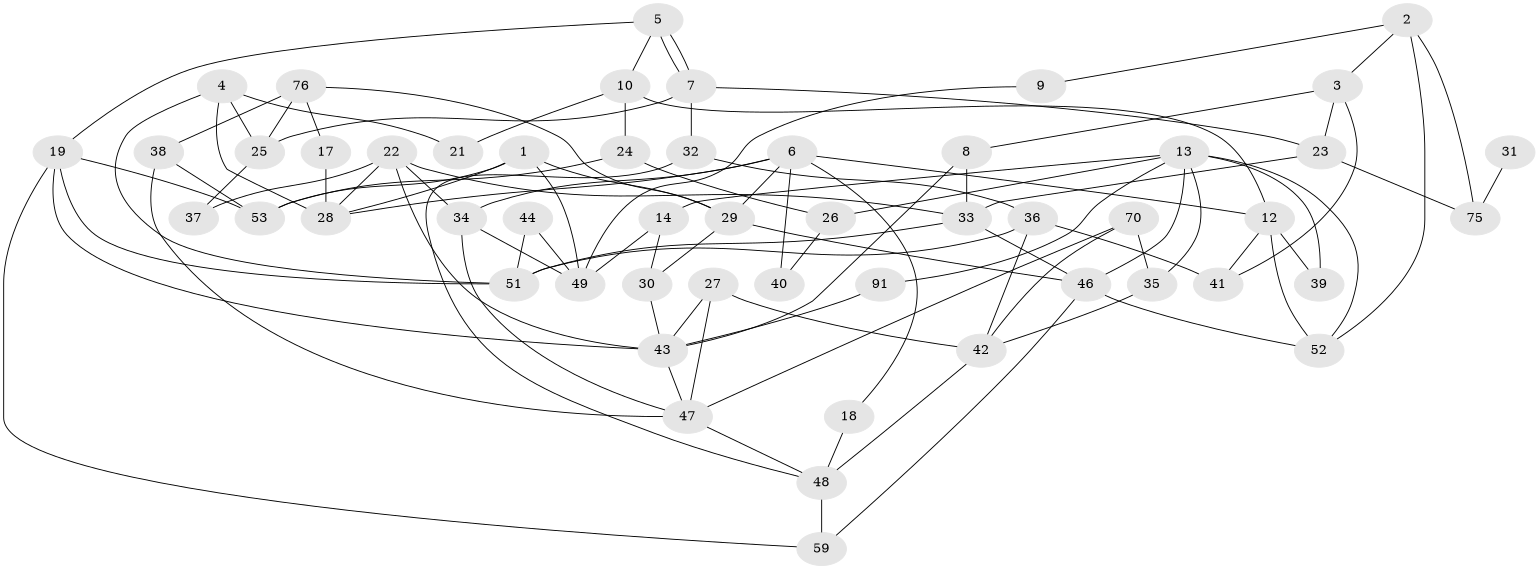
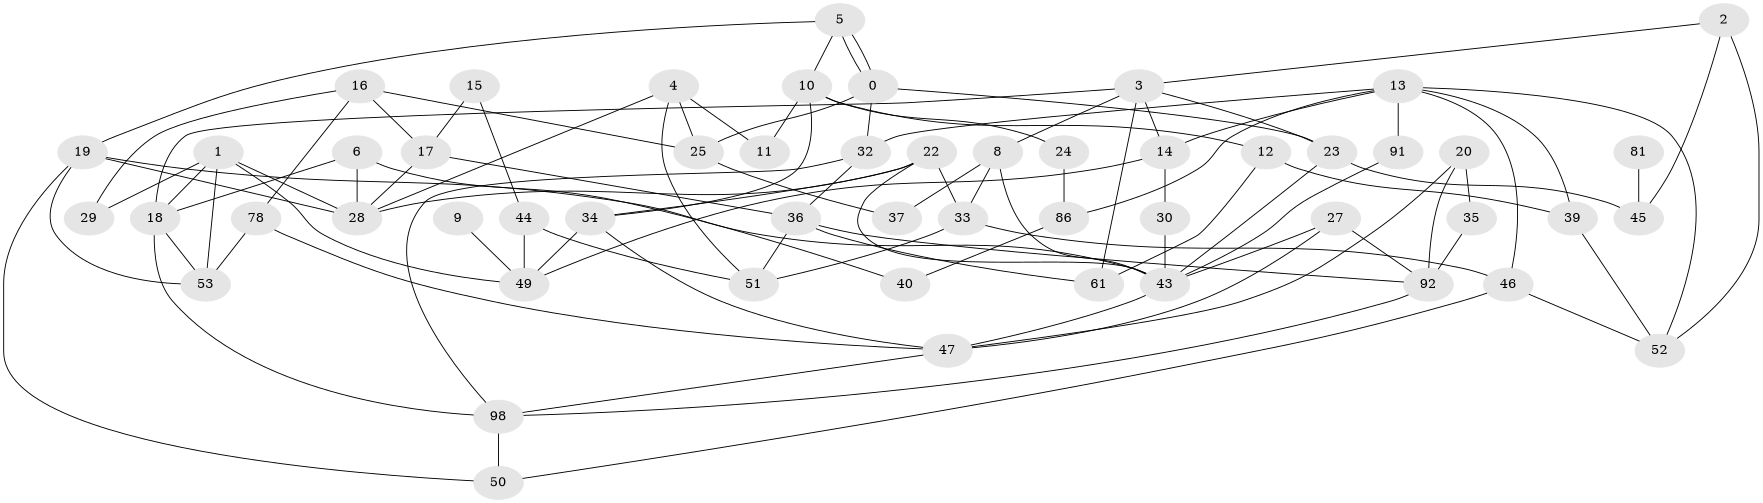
edge "2" -- "9": removed
node "76": label "76" -> "16"
node "15": added
node "7": label "7" -> "0"
edge "3" -- "18": added
edge "3" -- "14": added
node "38": label "38" -> "78"
node "21": label "21" -> "11"
node "31": label "31" -> "81"
edge "23" -- "33": now "23" -- "43"
edge "24" -- "53": now "18" -- "53"
edge "6" -- "34": now "10" -- "34"
edge "1" -- "18": added
edge "22" -- "37": now "8" -- "37"
edge "17" -- "36": added
edge "6" -- "29": removed
edge "6" -- "12": removed
node "26": label "26" -> "86"
node "70": label "70" -> "20"
node "75": label "75" -> "45"
edge "13" -- "35": now "13" -- "32"
edge "29" -- "30": removed
edge "29" -- "46": removed
edge "19" -- "51": now "19" -- "28"
node "41": label "41" -> "61"
edge "12" -- "52": now "39" -- "52"
node "42": label "42" -> "92"
node "48": label "48" -> "98"
node "59": label "59" -> "50"
